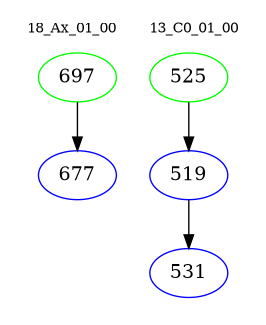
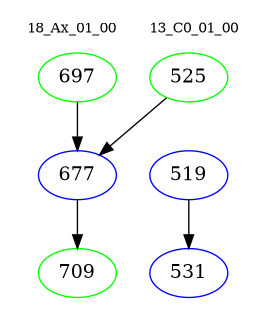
edge "525" -> "519": now "525" -> "677"
node "709": added
